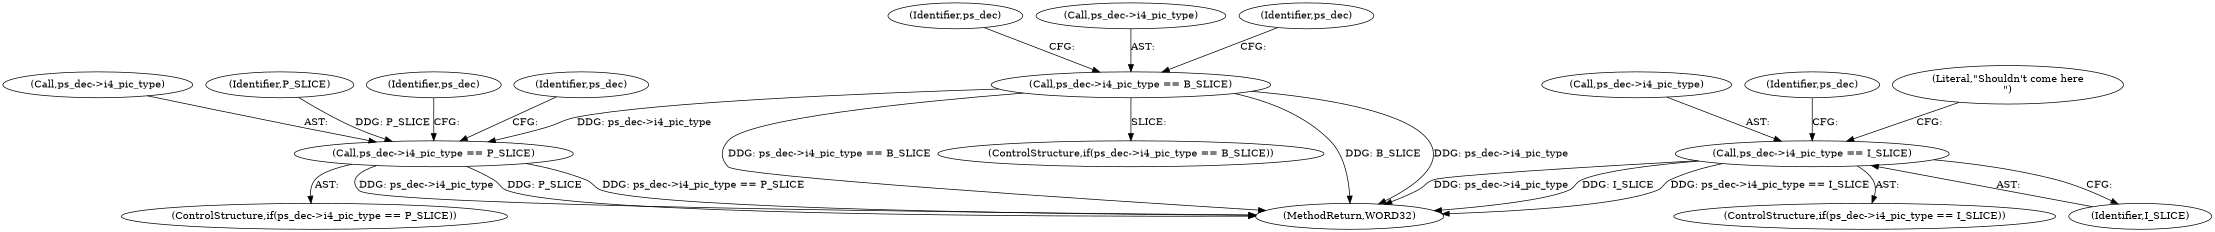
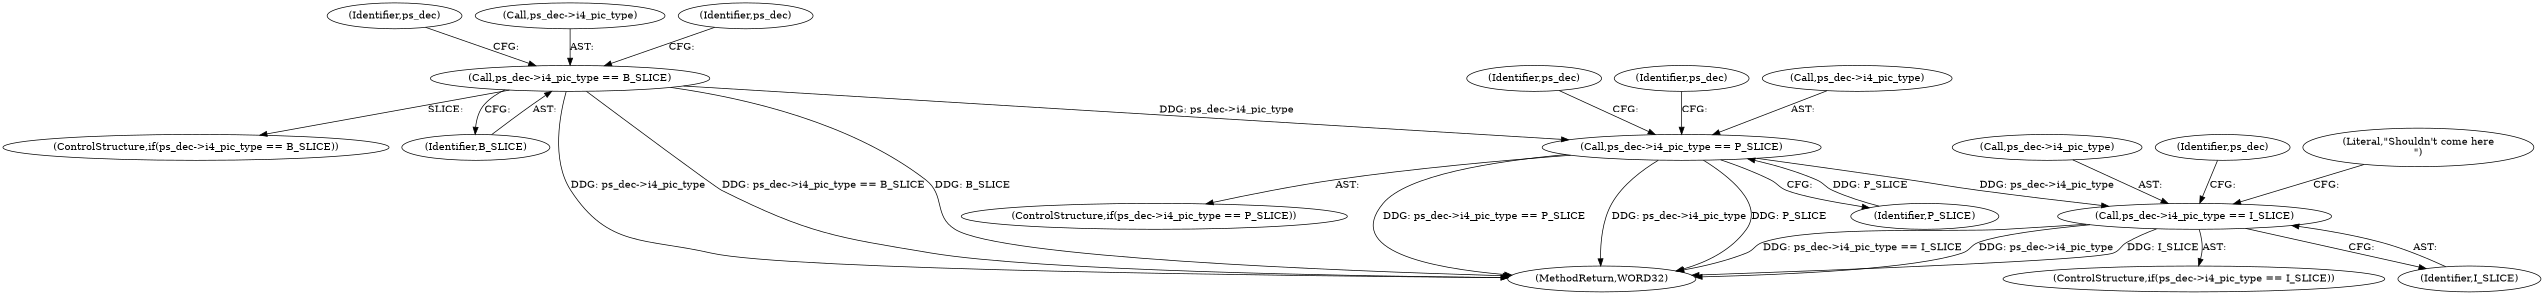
node "(Identifier,B_SLICE)": added
edge "(Call,ps_dec->i4_pic_type == P_SLICE)" -> "(Call,ps_dec->i4_pic_type == I_SLICE)": added, label "DDG: ps_dec->i4_pic_type"
edge "(Call,ps_dec->i4_pic_type == P_SLICE)" -> "(Identifier,P_SLICE)": added, label "CFG:"
